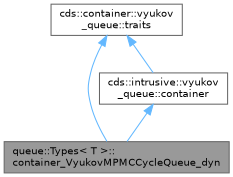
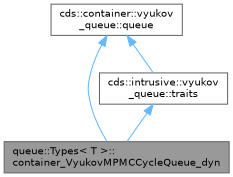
node "cds::container::vyukov _queue::traits": label "cds::container::vyukov _queue::traits" -> "cds::container::vyukov _queue::queue"
node "cds::intrusive::vyukov _queue::container": label "cds::intrusive::vyukov _queue::container" -> "cds::intrusive::vyukov _queue::traits"
